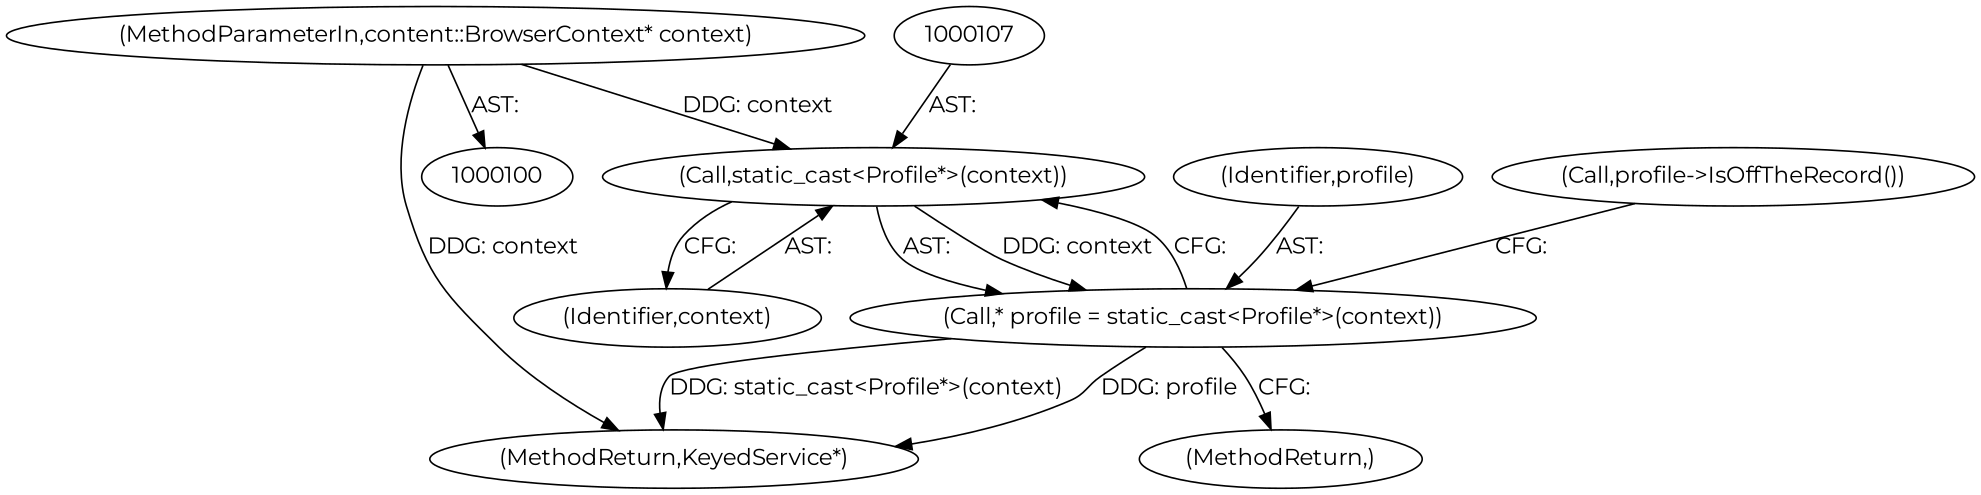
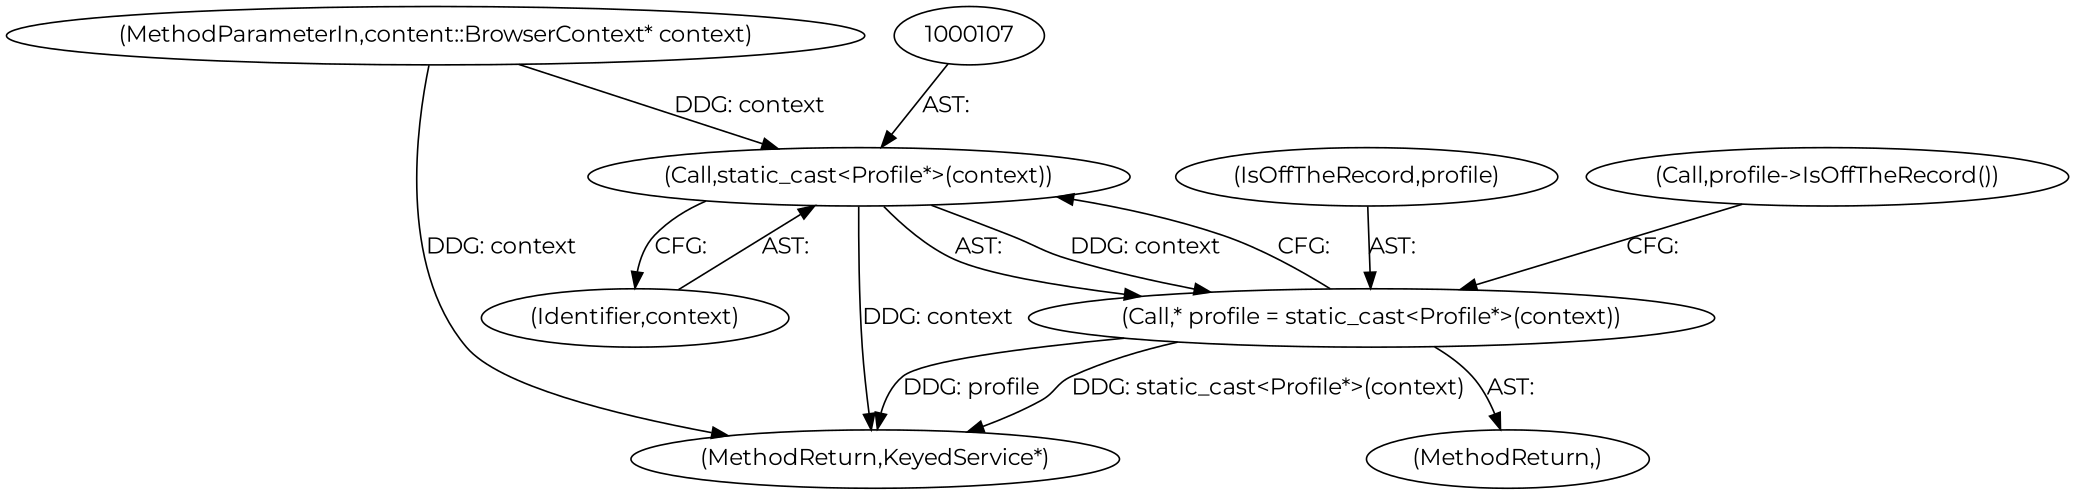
node "1000100": removed
node "(Identifier,profile)": label "(Identifier,profile)" -> "(IsOffTheRecord,profile)"
edge "(Call,static_cast<Profile*>(context))" -> "(MethodReturn,KeyedService*)": added, label "DDG: context"
edge "(Call,* profile = static_cast<Profile*>(context))" -> "(MethodReturn,)": label "CFG: " -> "AST: "
